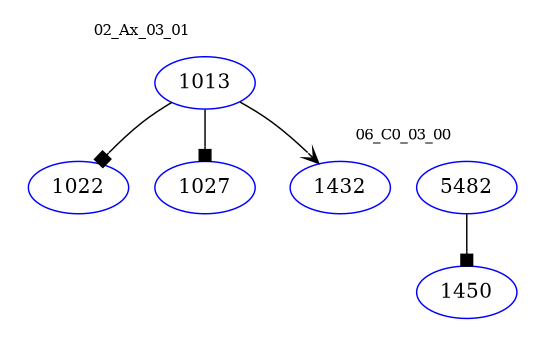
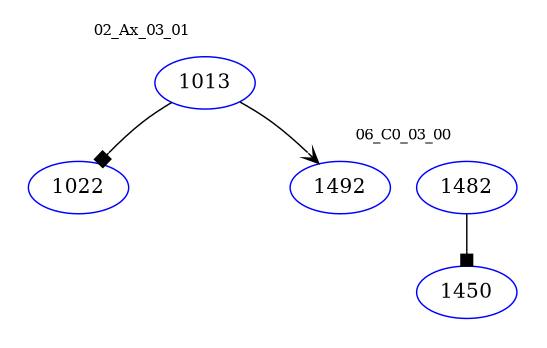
node "1027": removed
node "1432": label "1432" -> "1492"
node "5482": label "5482" -> "1482"
